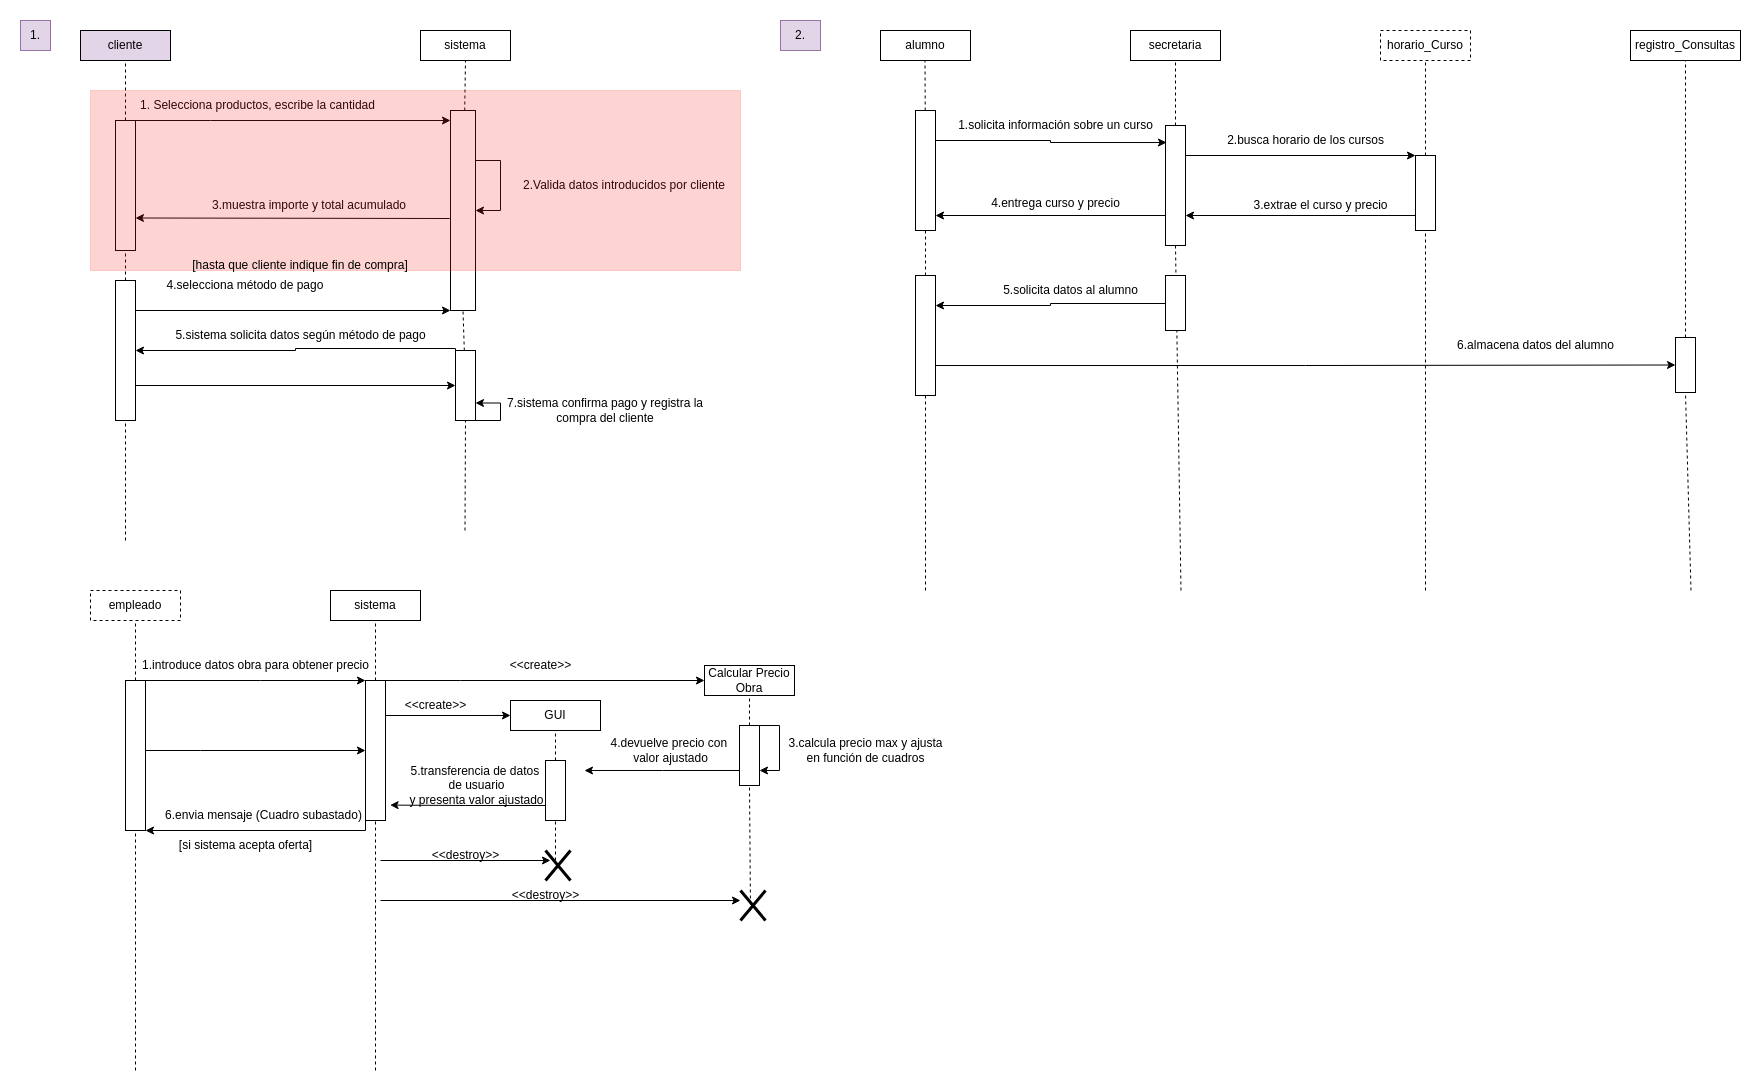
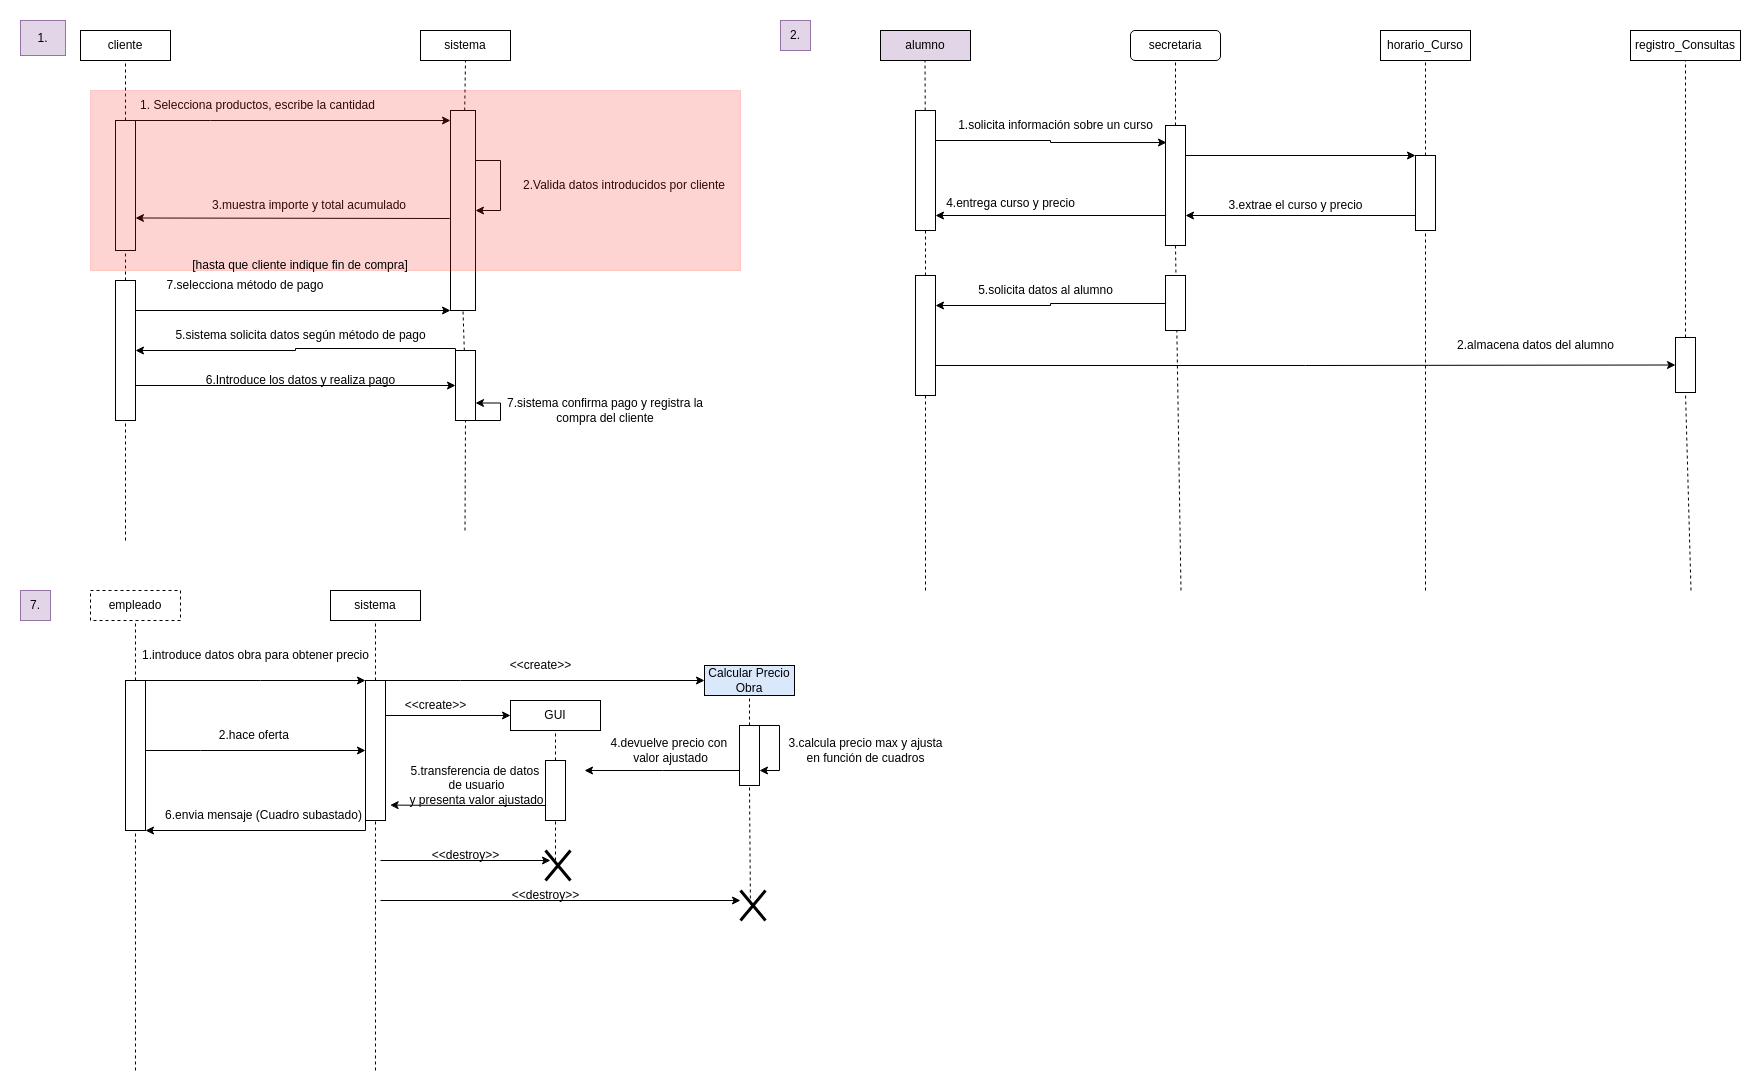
node "1.": size 30x30 -> 45x35
node "2.": size 40x30 -> 30x30
node "cliente": fillcolor #e1d5e7 -> #ffffff
node "alumno": fillcolor #ffffff -> #e1d5e7
node "secretaria": shape rectangle -> rounded rectangle
node "horario_Curso": style dashed -> solid
node "2.busca horario de los cursos": removed
node "4.entrega curso y precio": moved (1056, 204) -> (1011, 204)
node "3.extrae el curso y precio": moved (1321, 206) -> (1296, 206)
node "4.selecciona método de pago": label "4.selecciona método de pago" -> "7.selecciona método de pago"
node "5.solicita datos al alumno": moved (1071, 291) -> (1046, 291)
node "6.almacena datos del alumno": label "6.almacena datos del alumno" -> "2.almacena datos del alumno"
node "6.Introduce los datos y realiza pago": added
node "7.": added
node "1.introduce datos obra para obtener precio": moved (256, 666) -> (256, 656)
node "Calcular Precio Obra": fillcolor #ffffff -> #dae8fc
node "2.hace oferta": added
node "[si sistema acepta oferta]": removed
